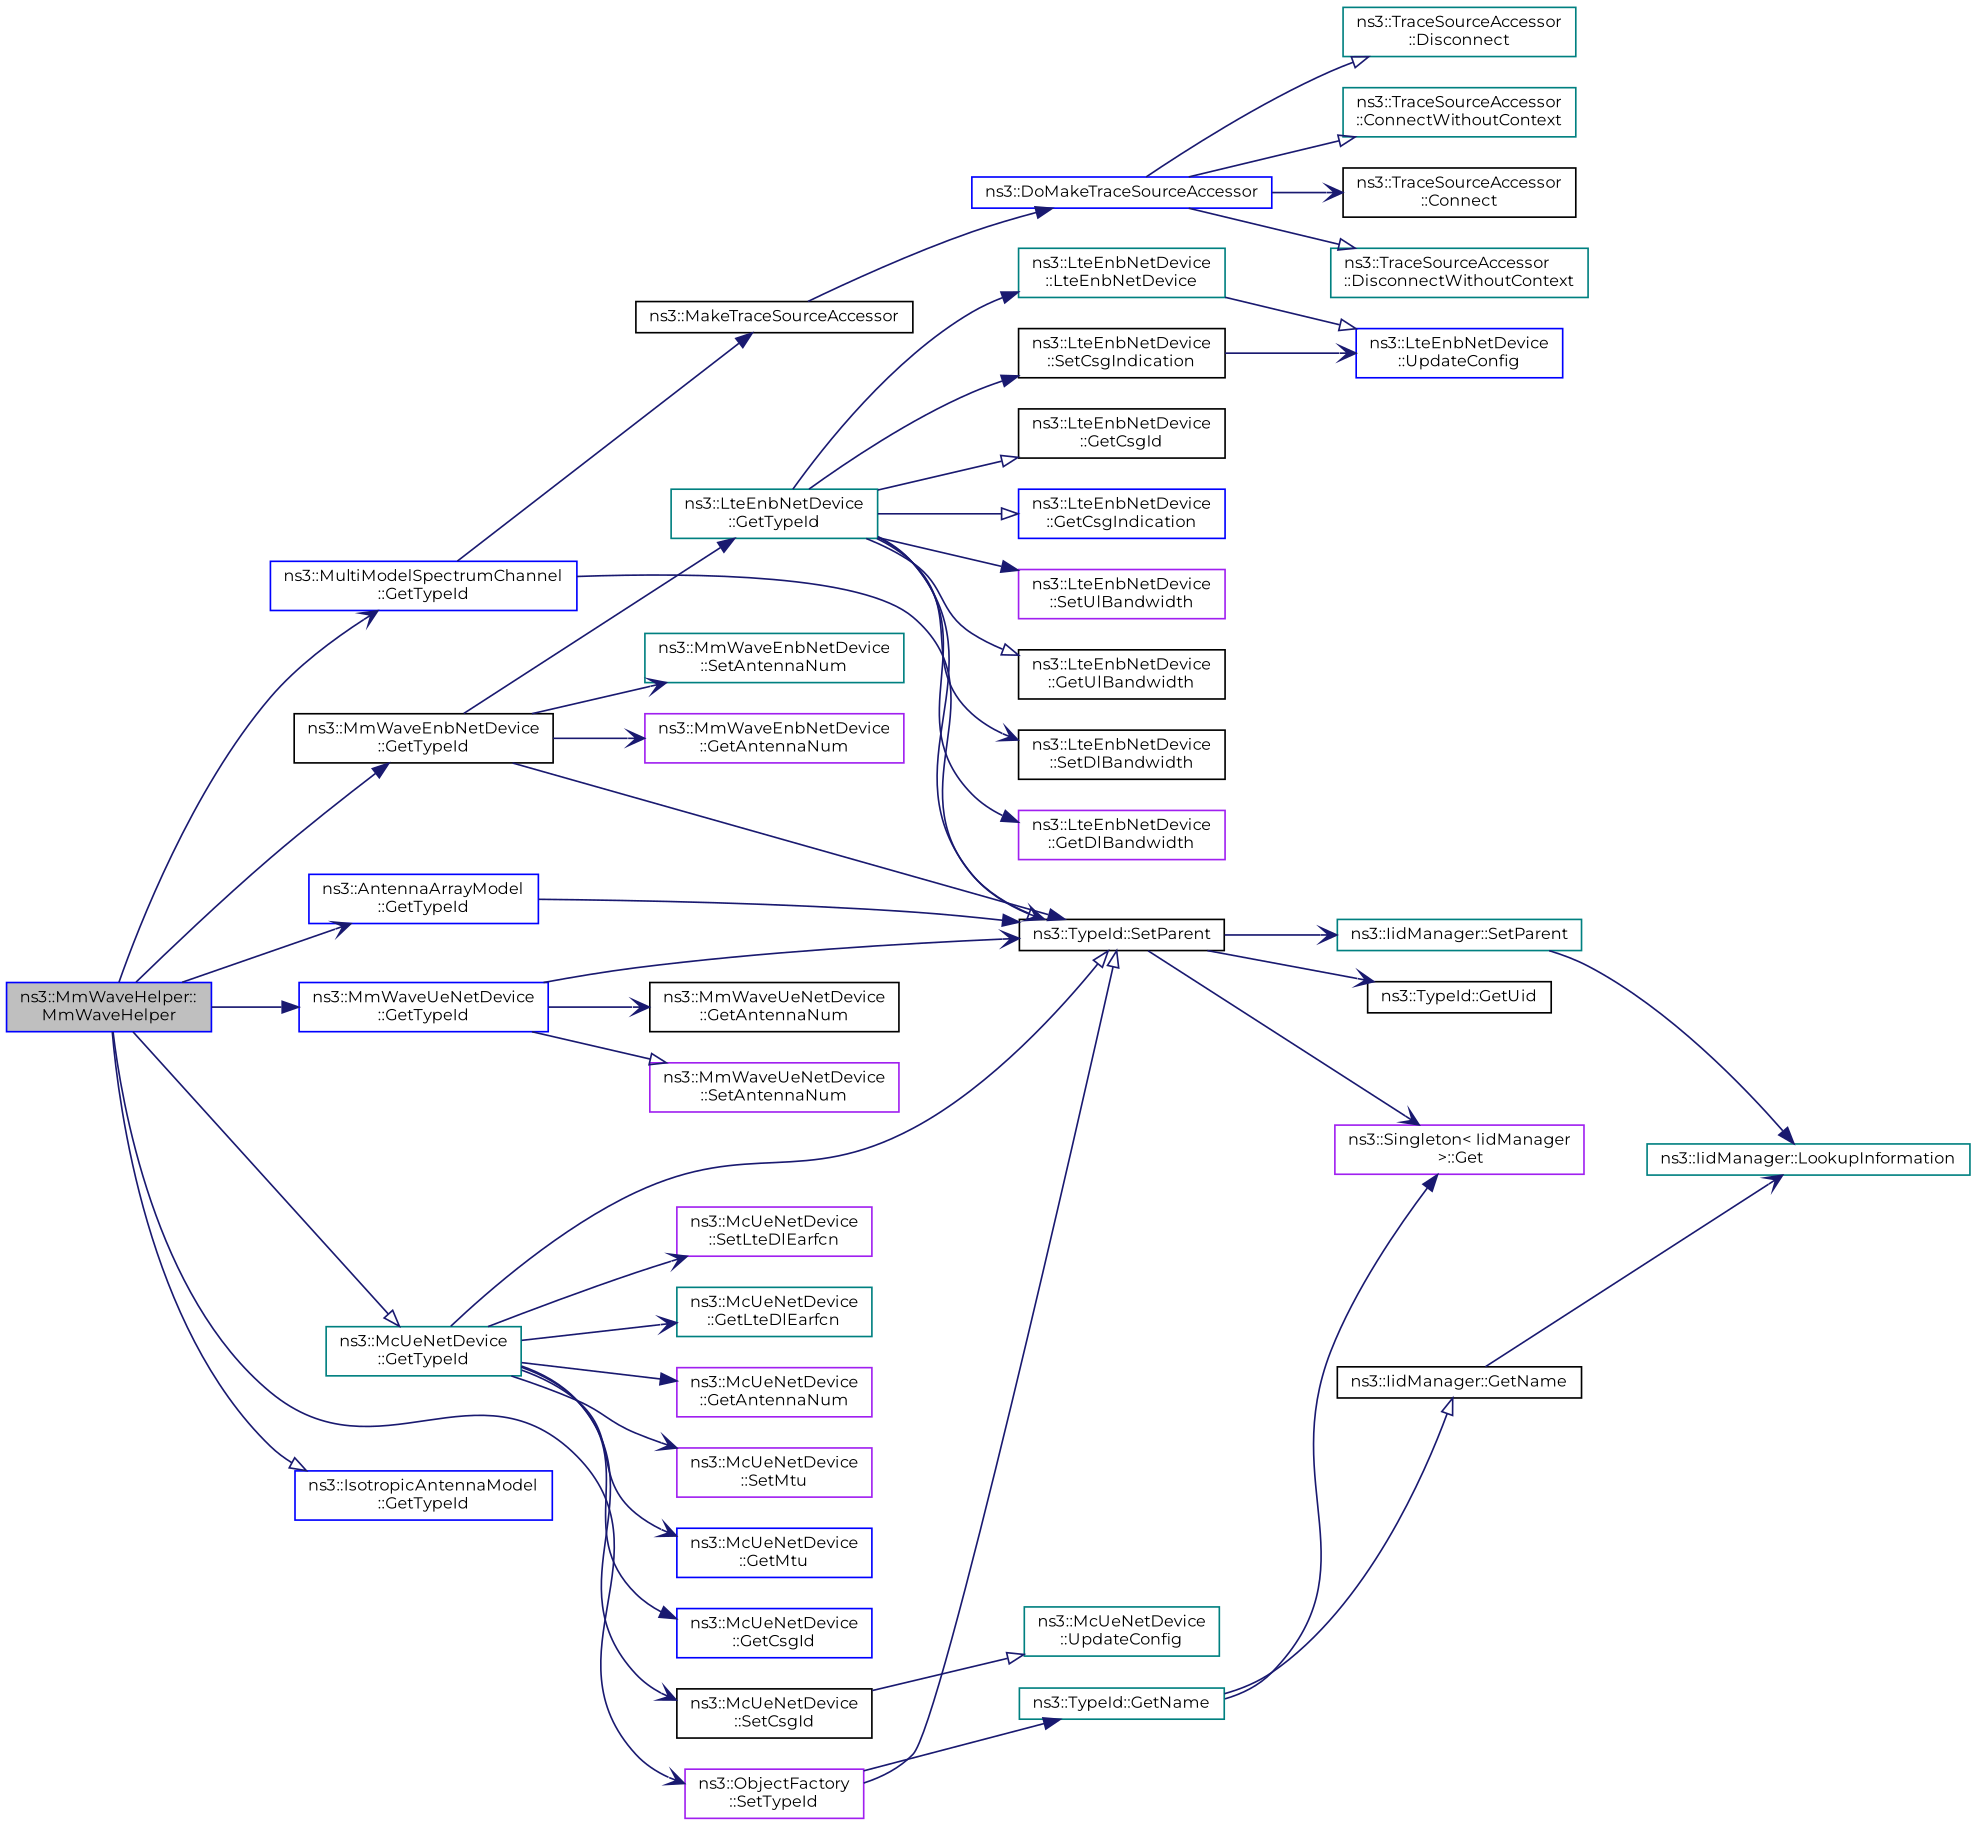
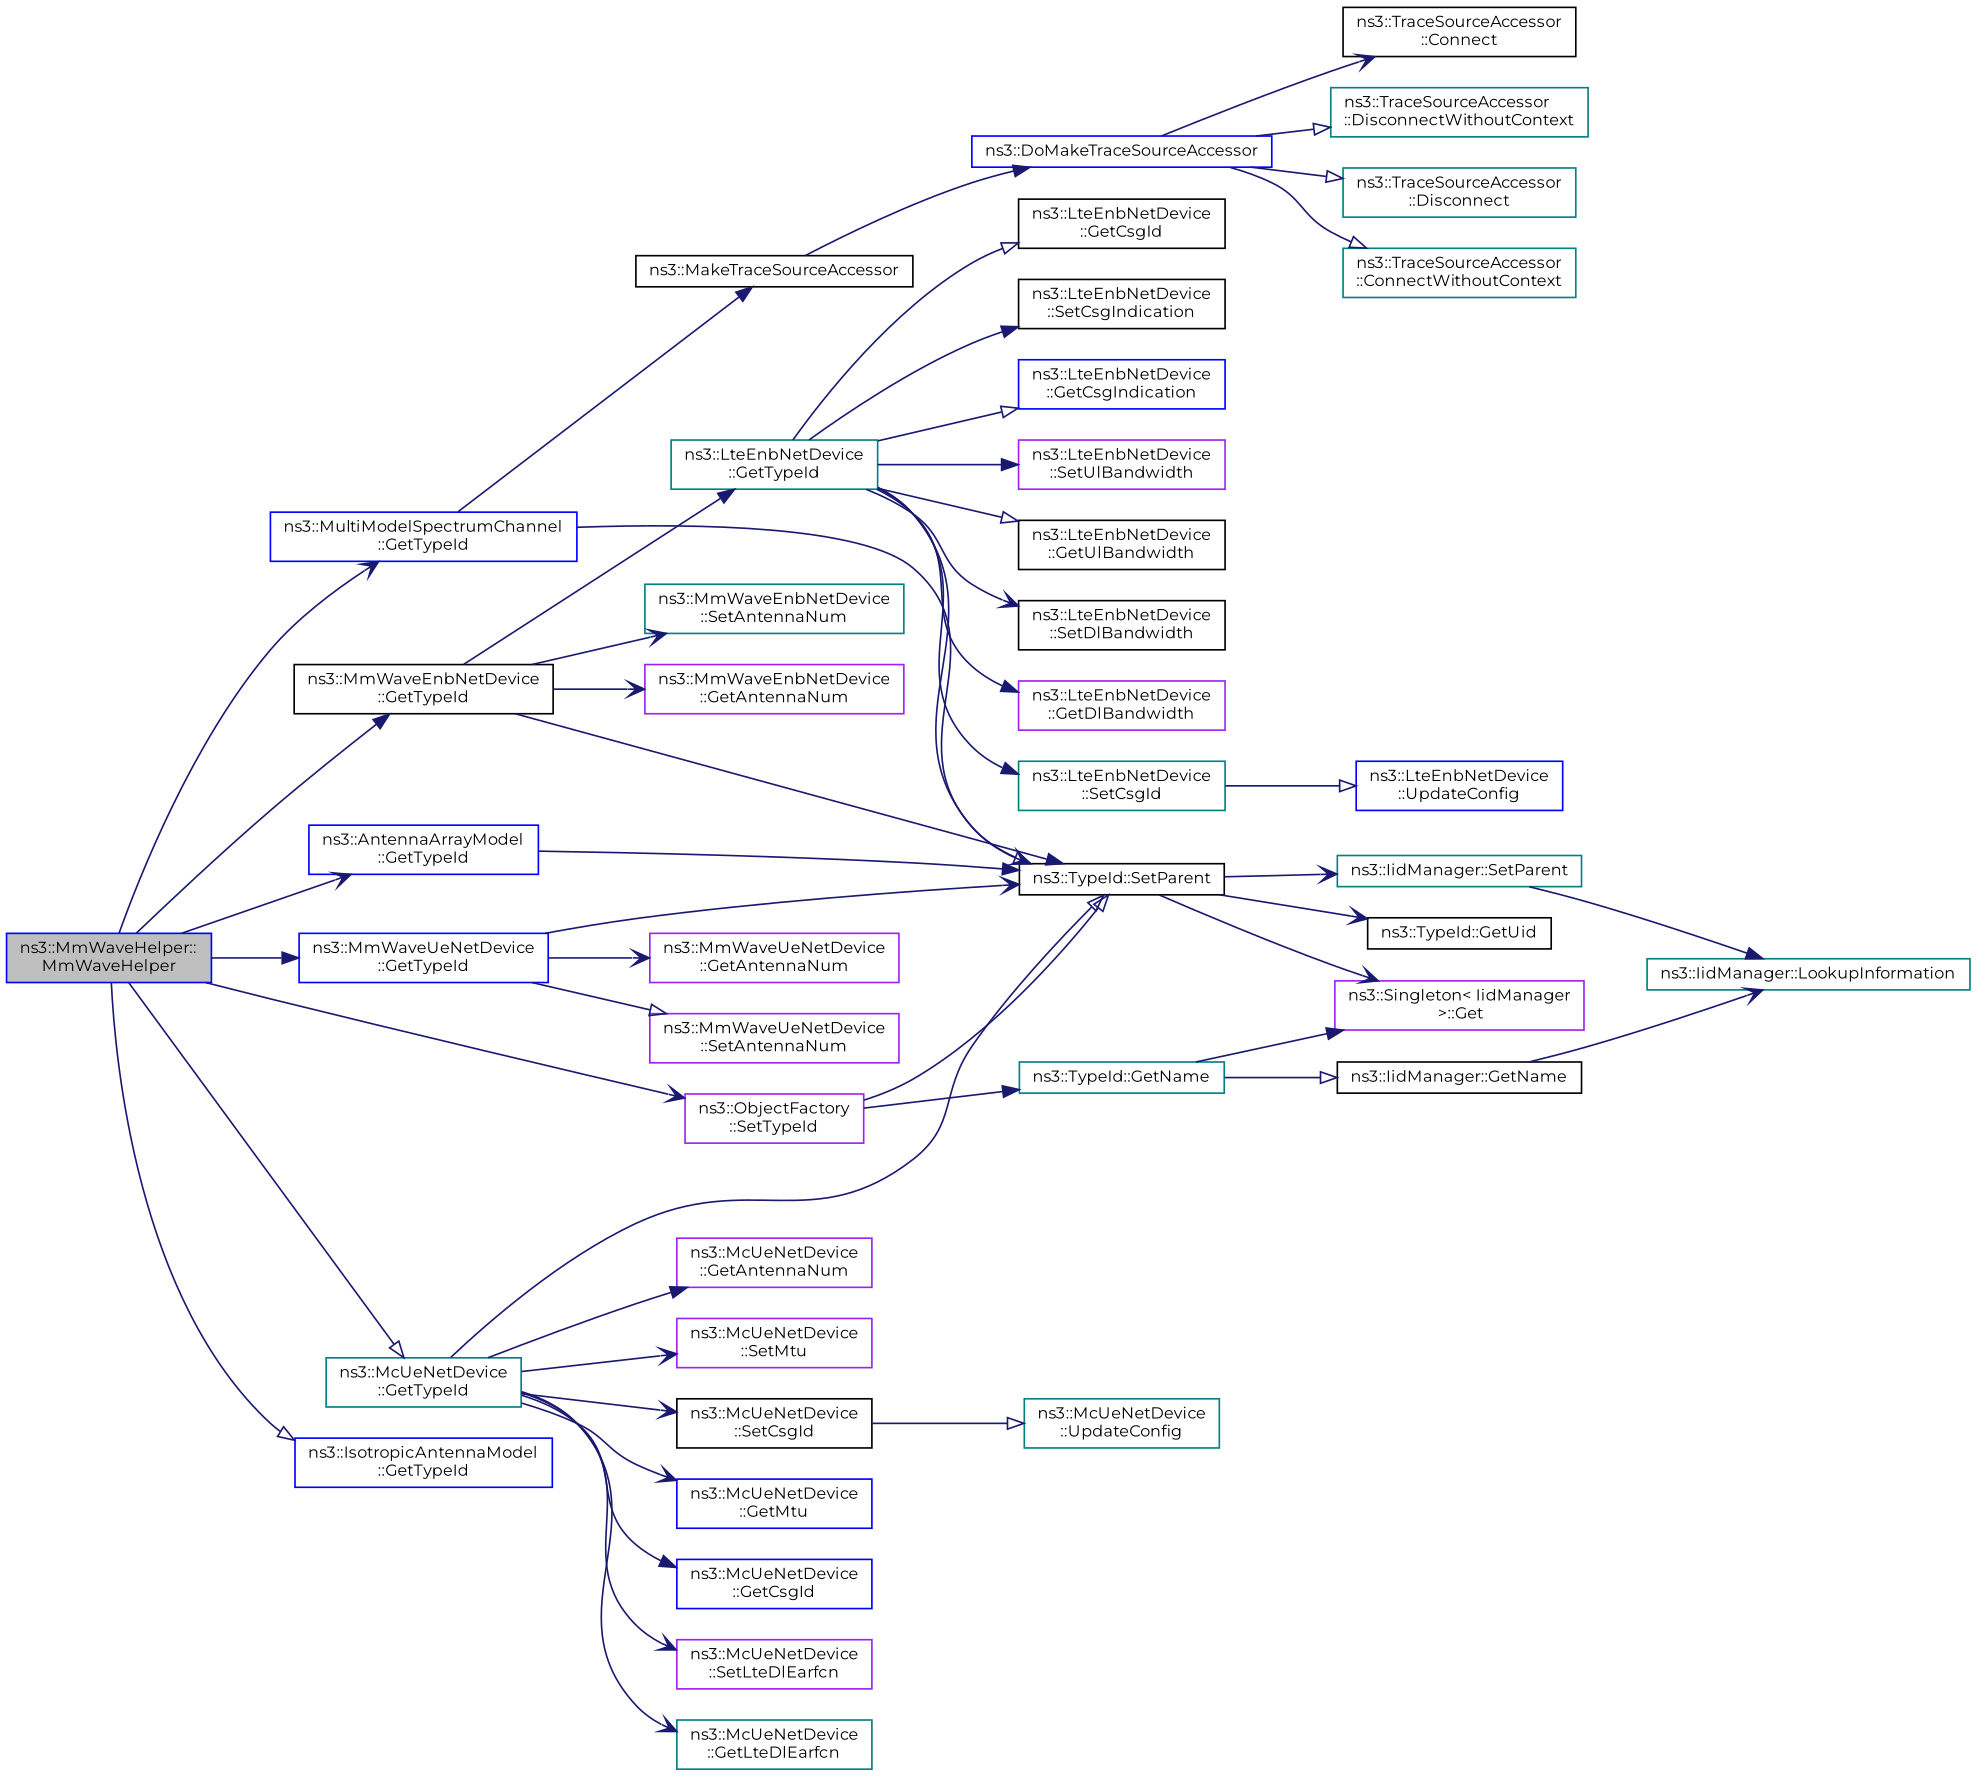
node "ns3::LteEnbNetDevice ::LteEnbNetDevice": label "ns3::LteEnbNetDevice ::LteEnbNetDevice" -> "ns3::LteEnbNetDevice ::SetCsgId"
edge "ns3::LteEnbNetDevice ::SetCsgIndication" -> "ns3::LteEnbNetDevice ::UpdateConfig": removed
node "ns3::MmWaveUeNetDevice ::GetAntennaNum": color black -> purple
